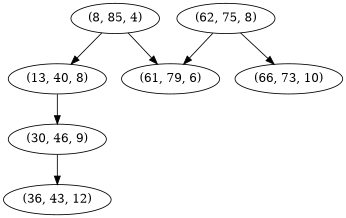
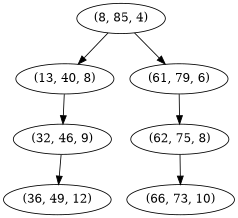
edge "(62, 75, 8)" -> "(61, 79, 6)": reversed
node "(30, 46, 9)": label "(30, 46, 9)" -> "(32, 46, 9)"
node "(36, 43, 12)": label "(36, 43, 12)" -> "(36, 49, 12)"
